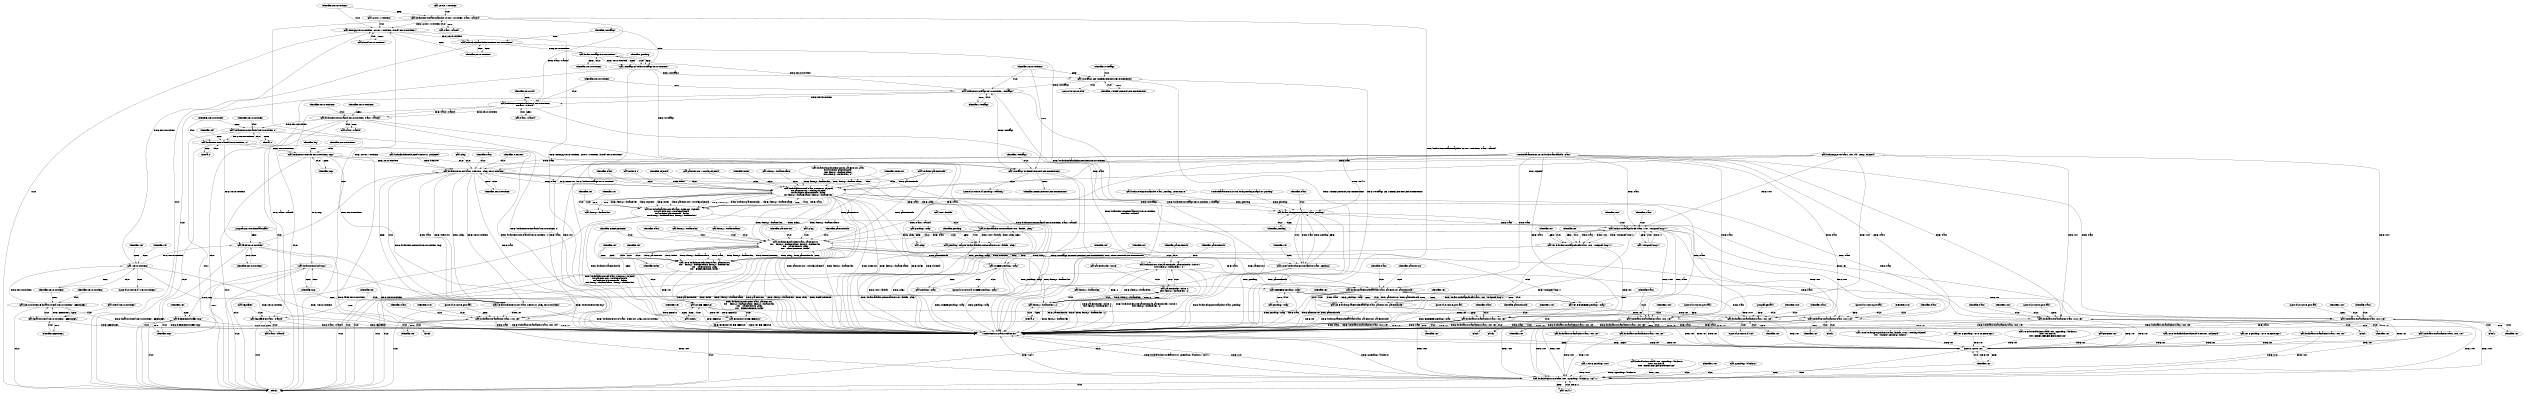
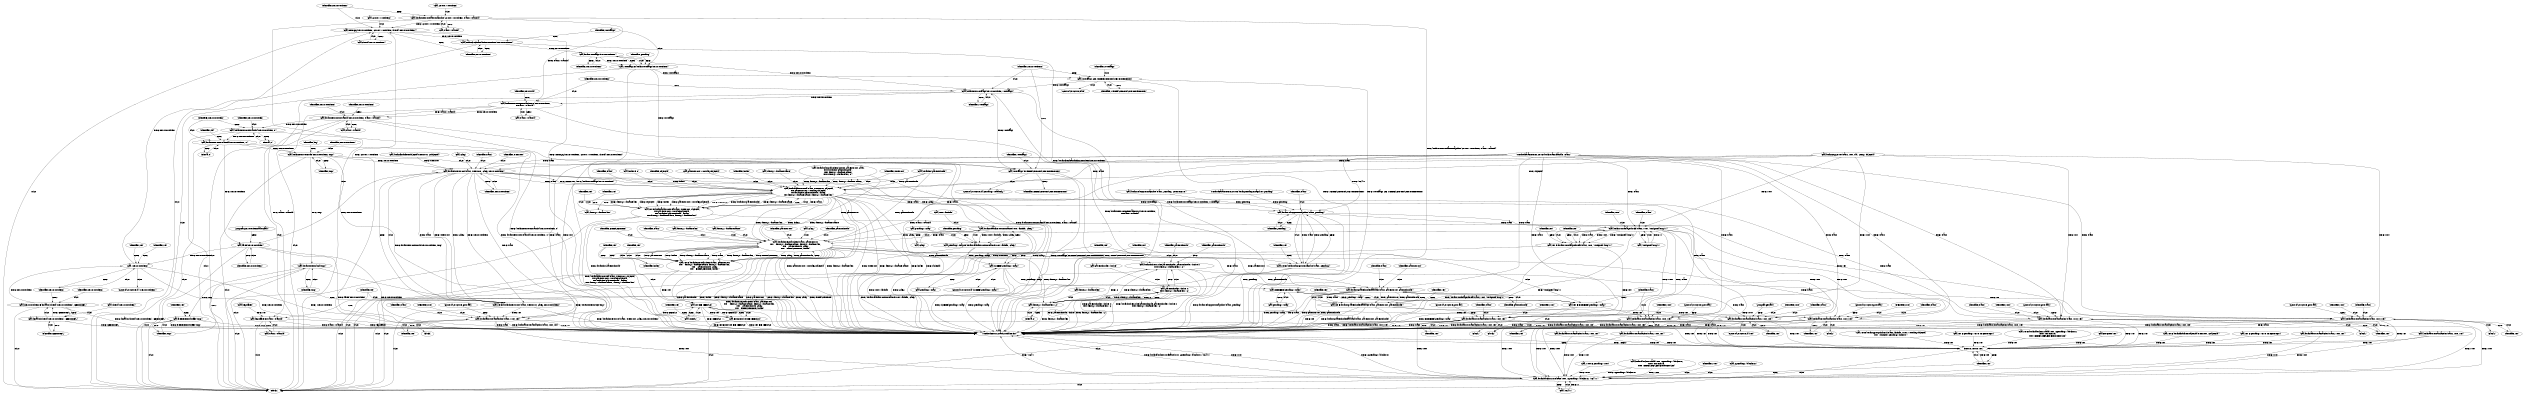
edge "(Call,!new_root_item)" -> "(Call,kfree(new_root_item))": reversed
edge "(Identifier,BTRFS_FT_DIR)" -> "(Call,ret == -EEXIST)": now "(Call,BUG_ON(ret == -EEXIST))" -> "(Call,ret == -EEXIST)"
edge "(Call,key.offset)" -> "(Call,key.offset = trans->transid)": label "AST: " -> "DDG: ret"
